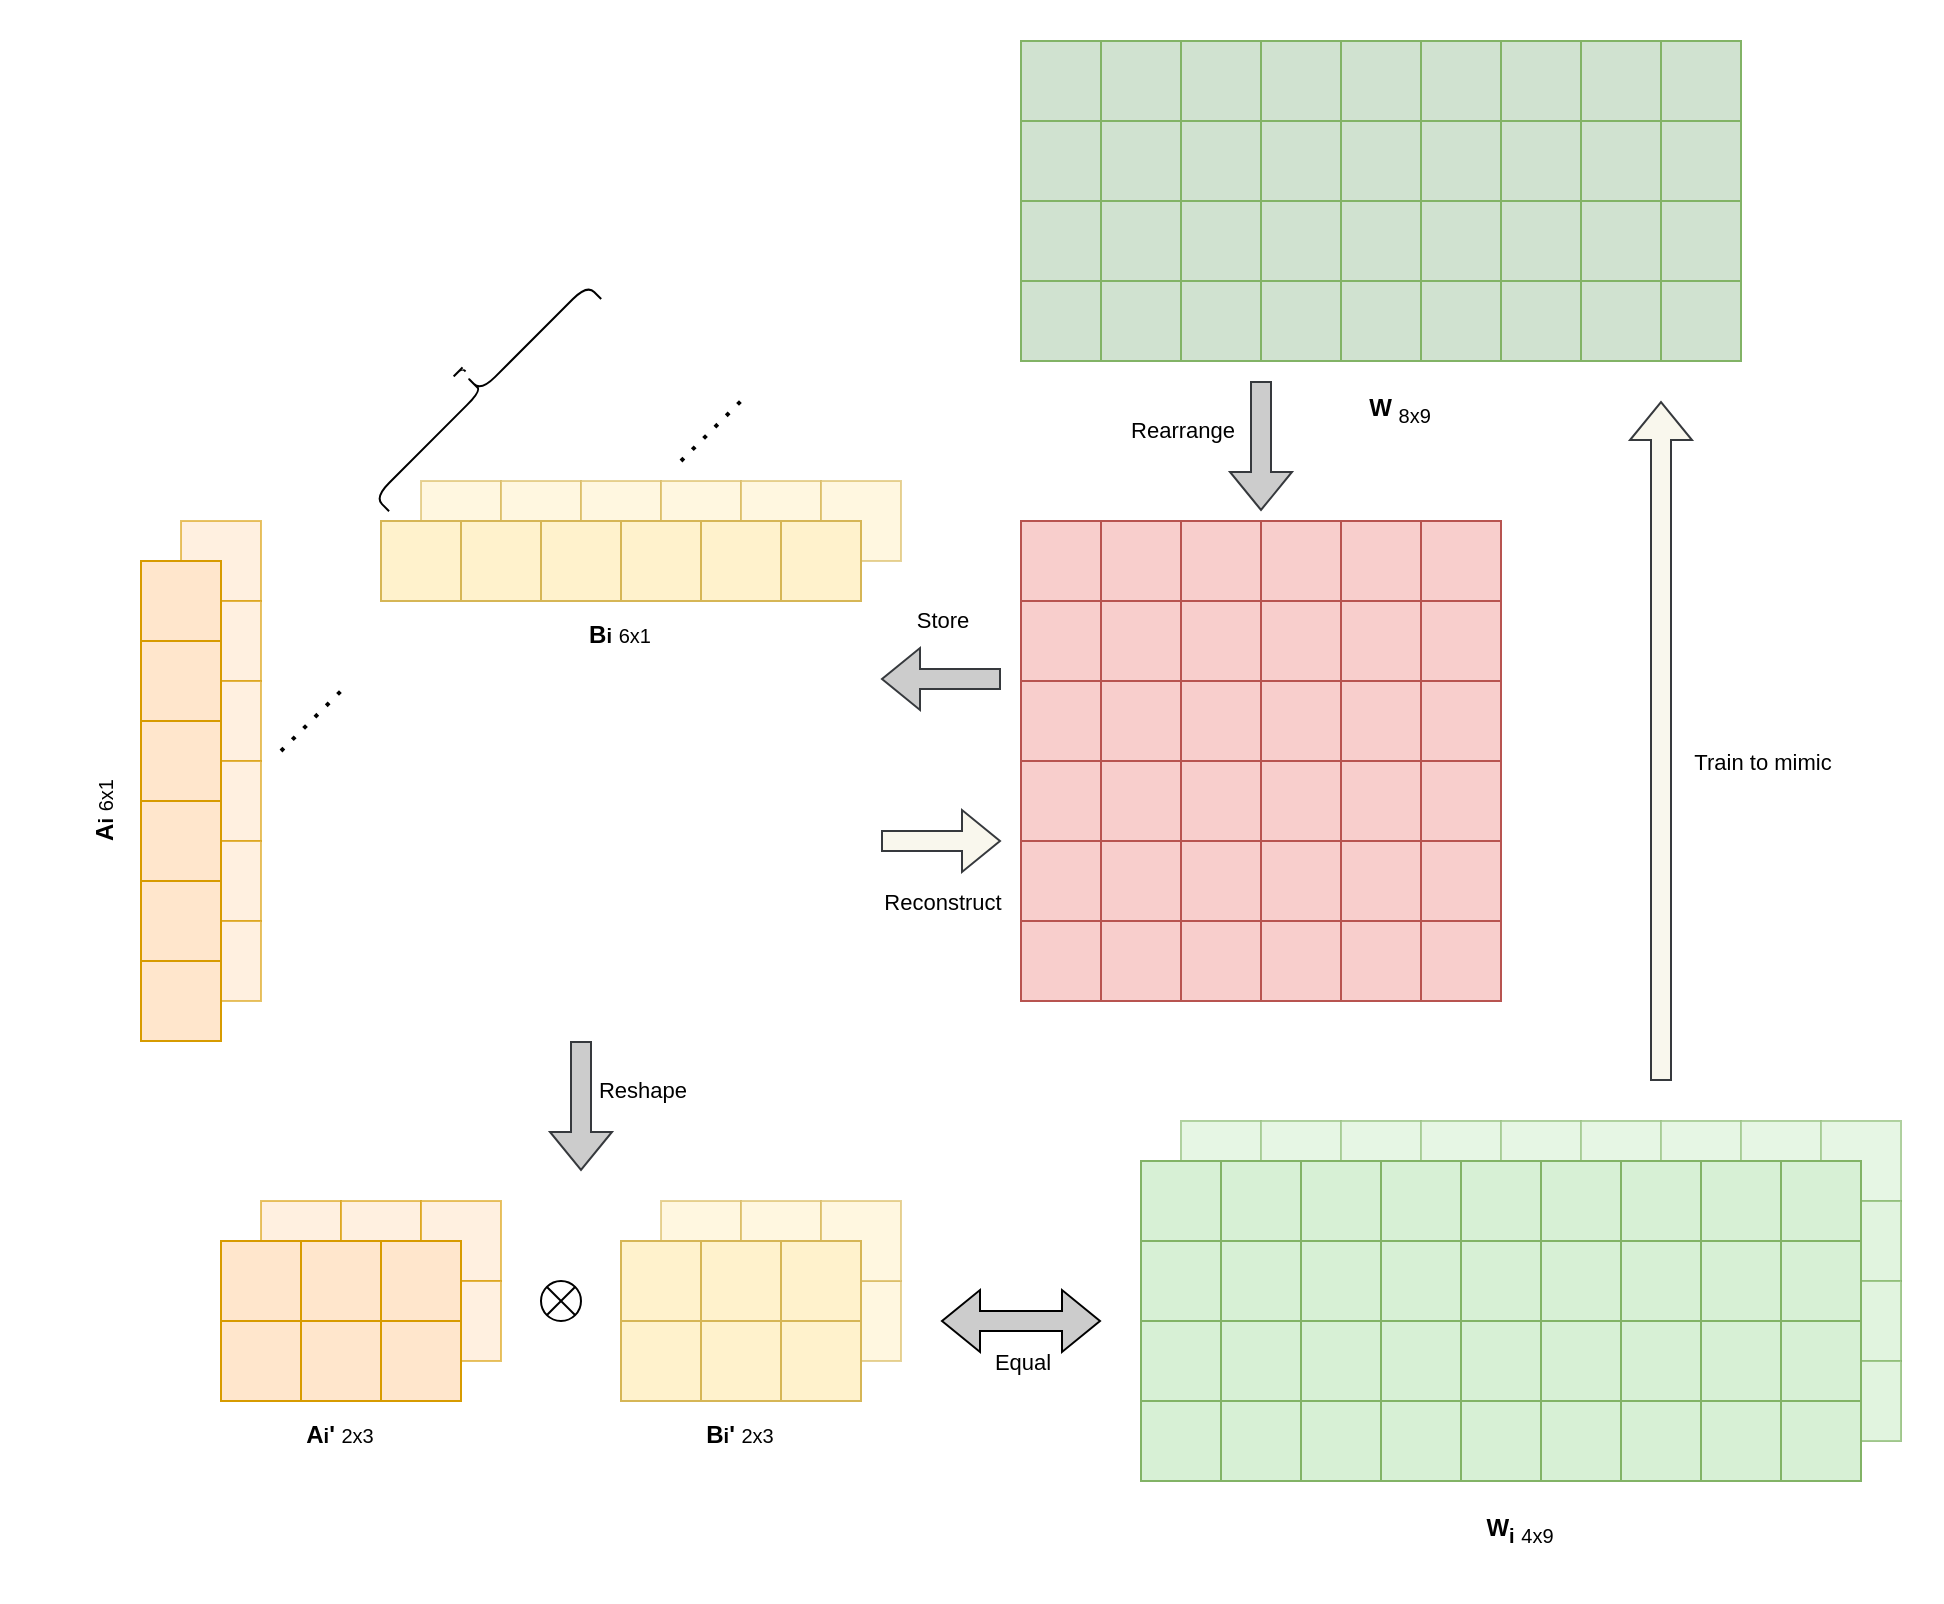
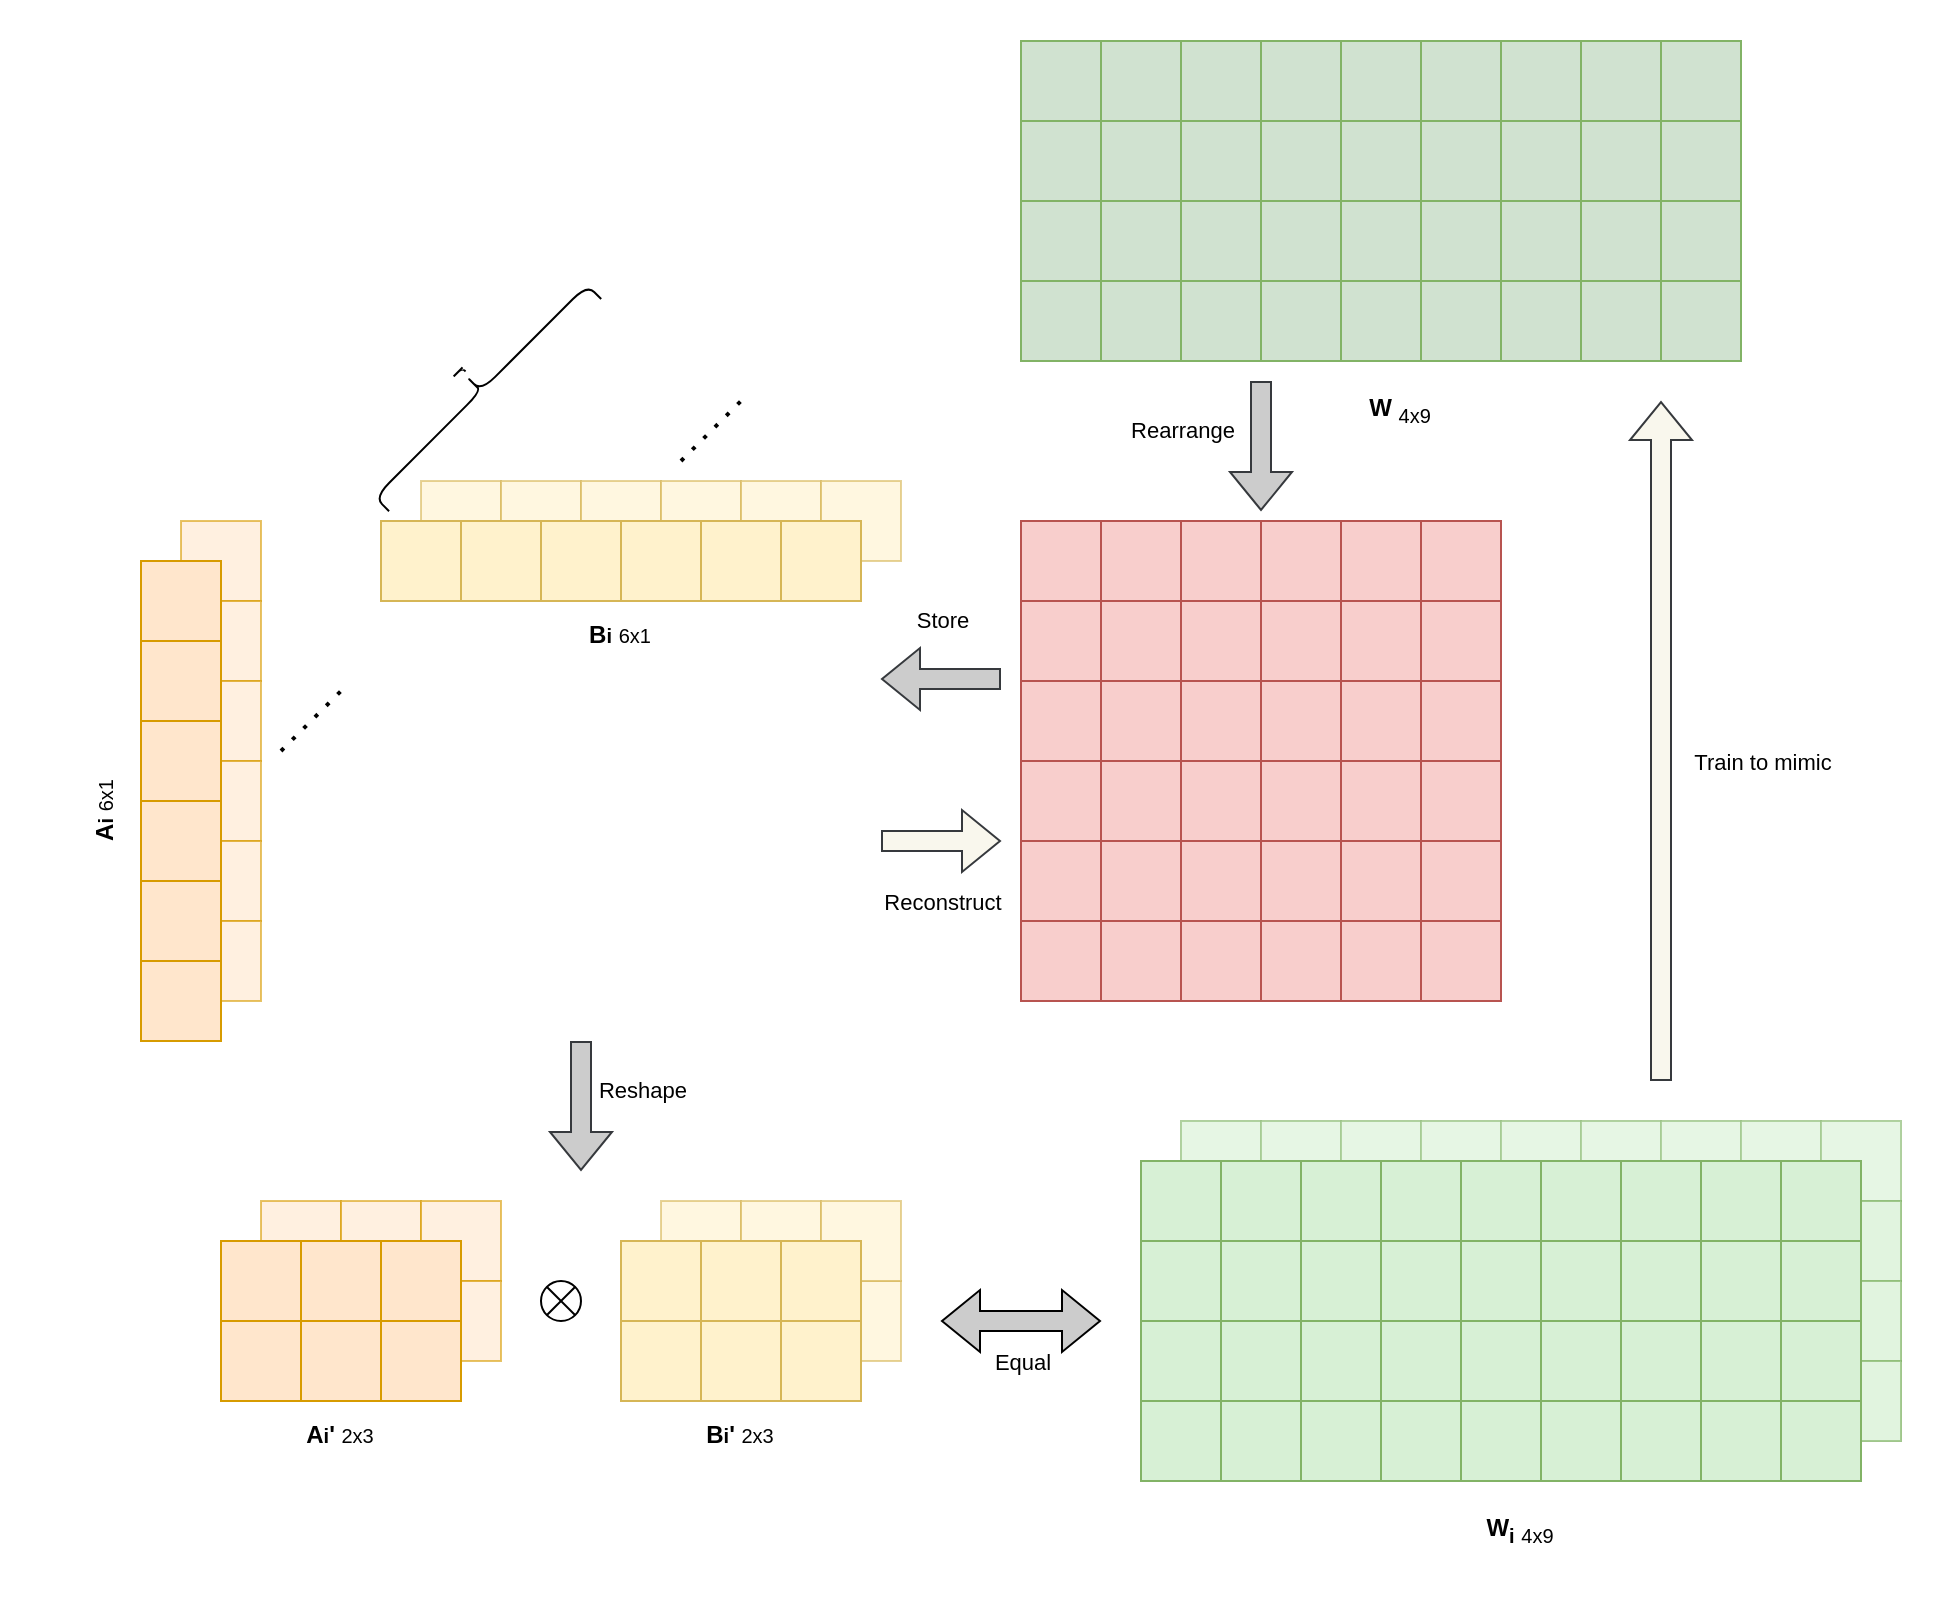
node "W 8x9": label "W 8x9" -> "W 4x9"
